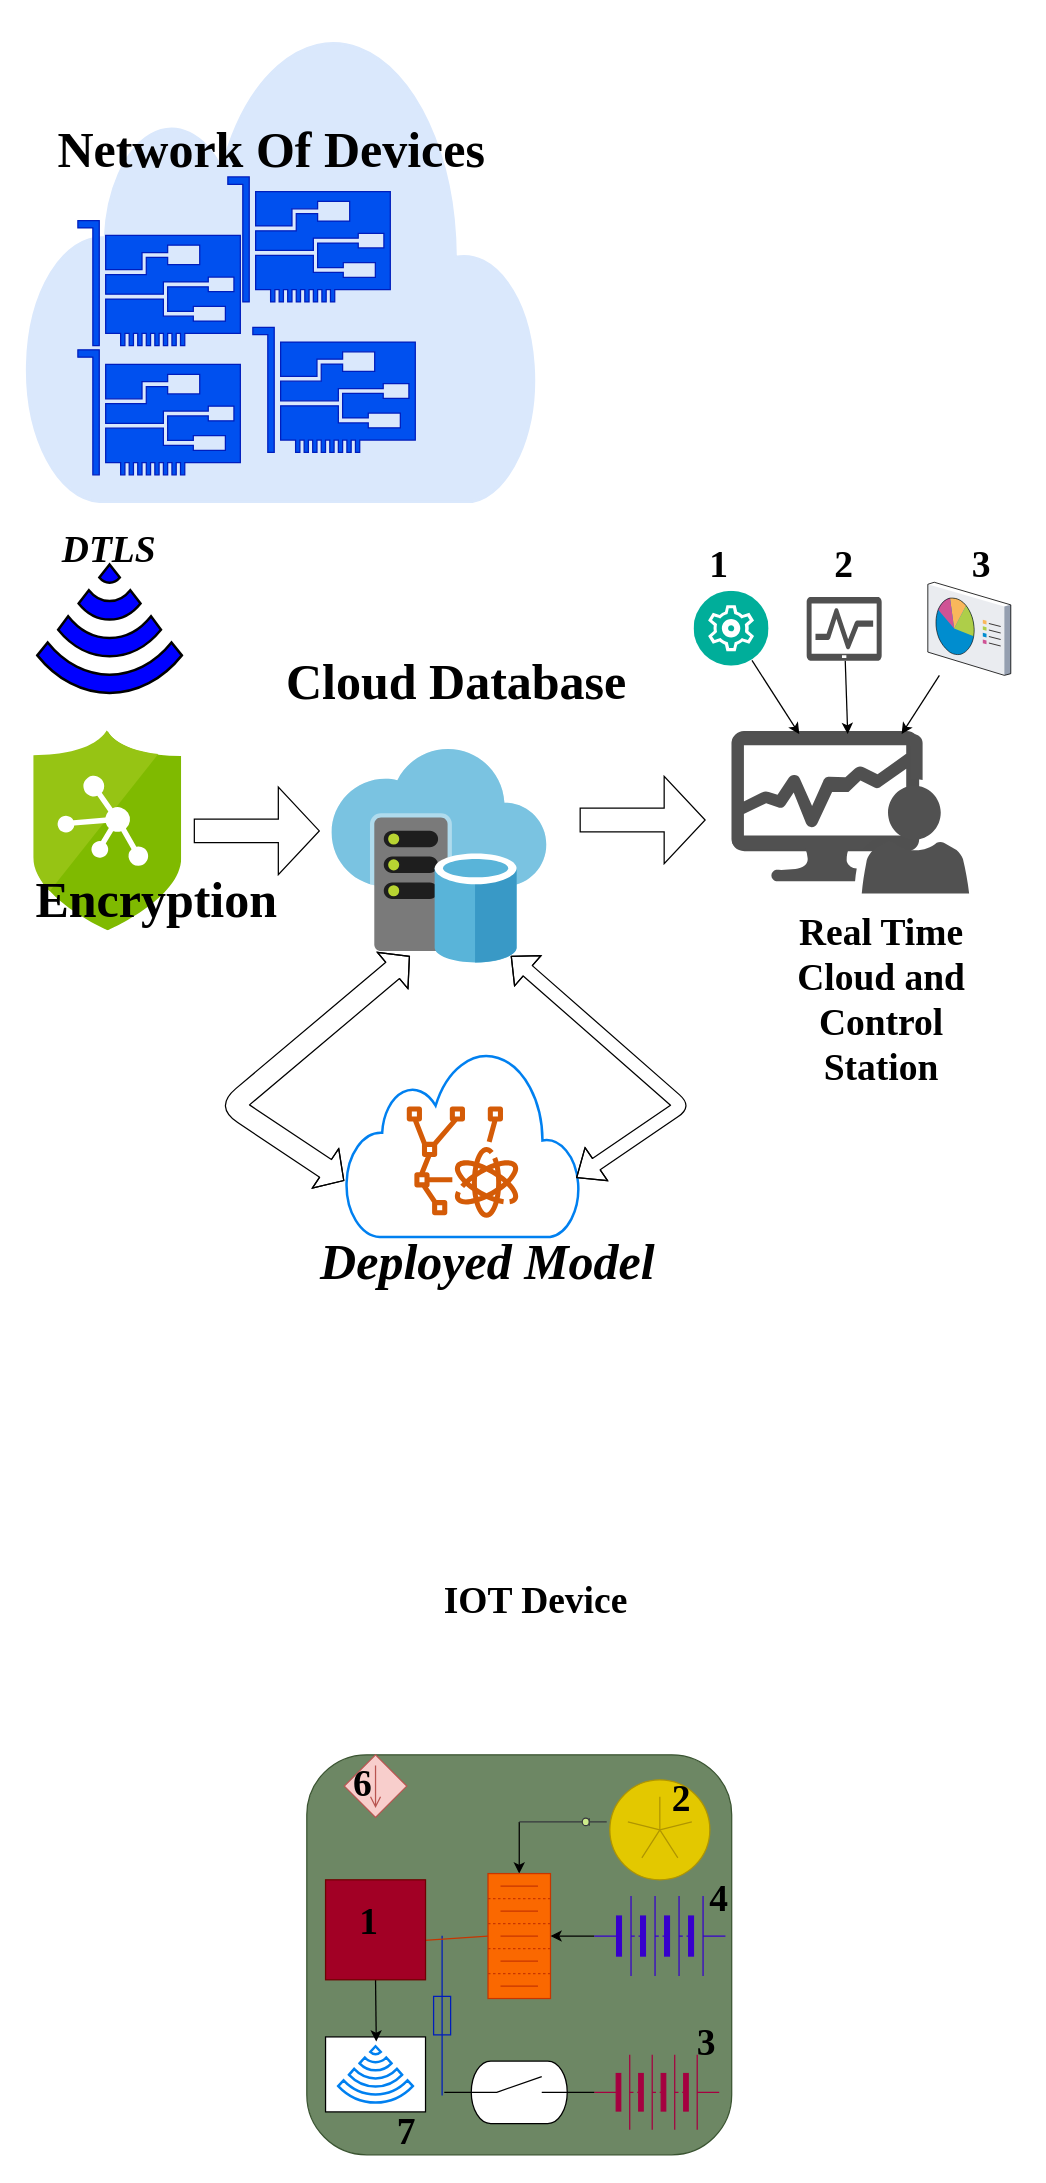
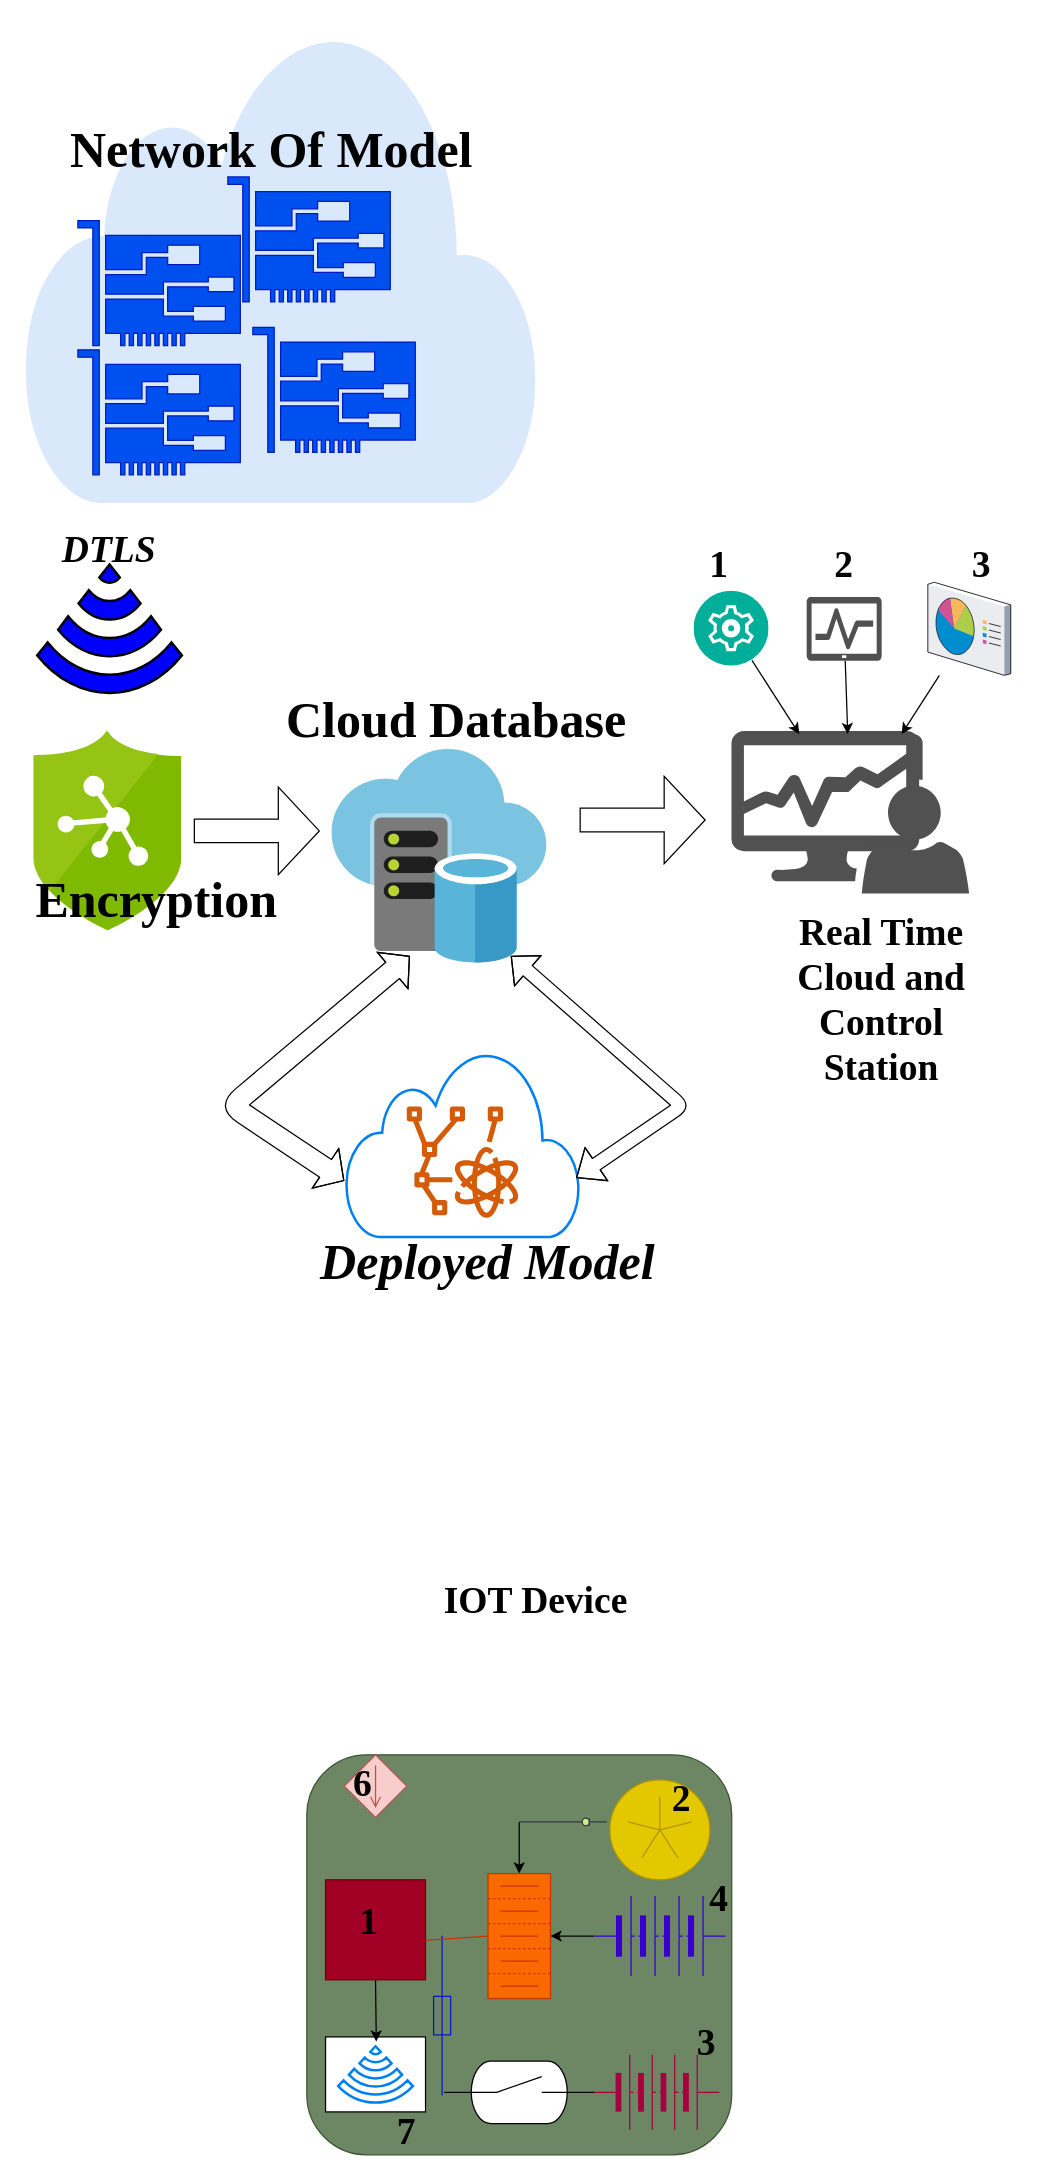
node "Network Of Devices": label "Network Of Devices" -> "Network Of Model"
node "Cloud Database": moved (457, 682) -> (457, 719)
